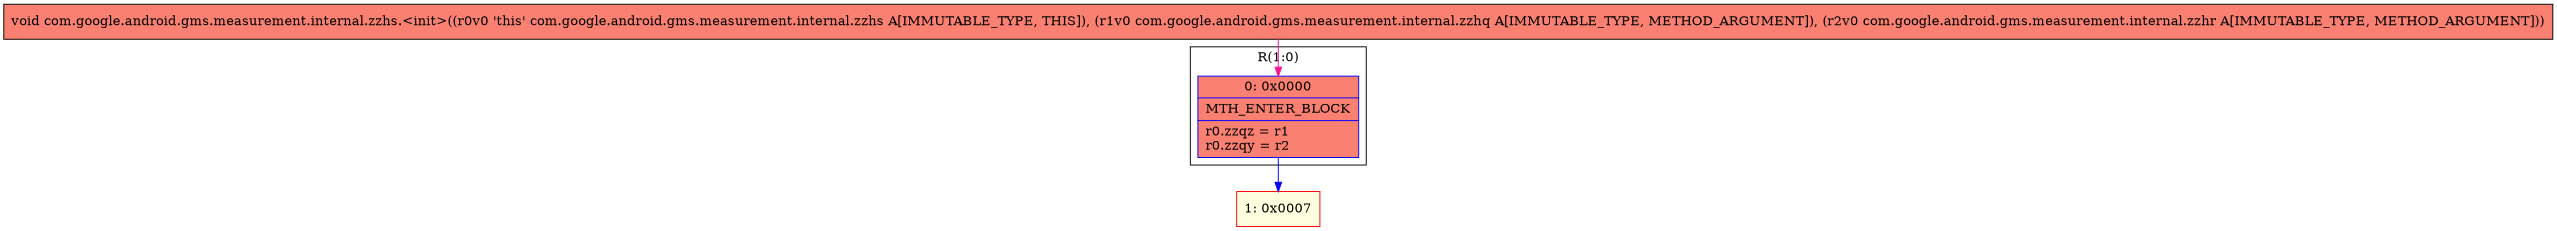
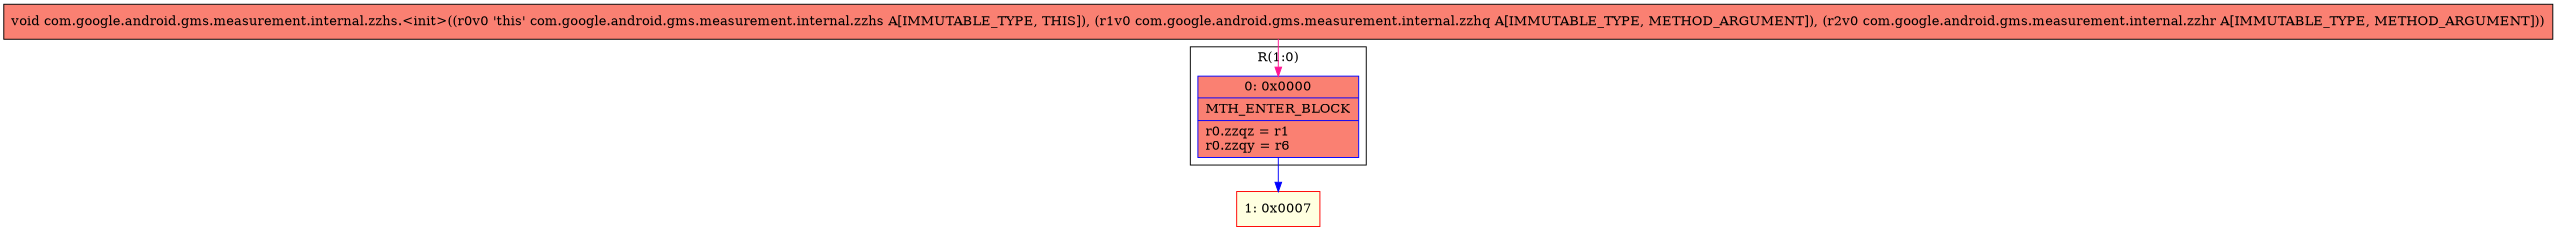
node "0: 0x0000": text "r0.zzqy = r2" -> "r0.zzqy = r6"
